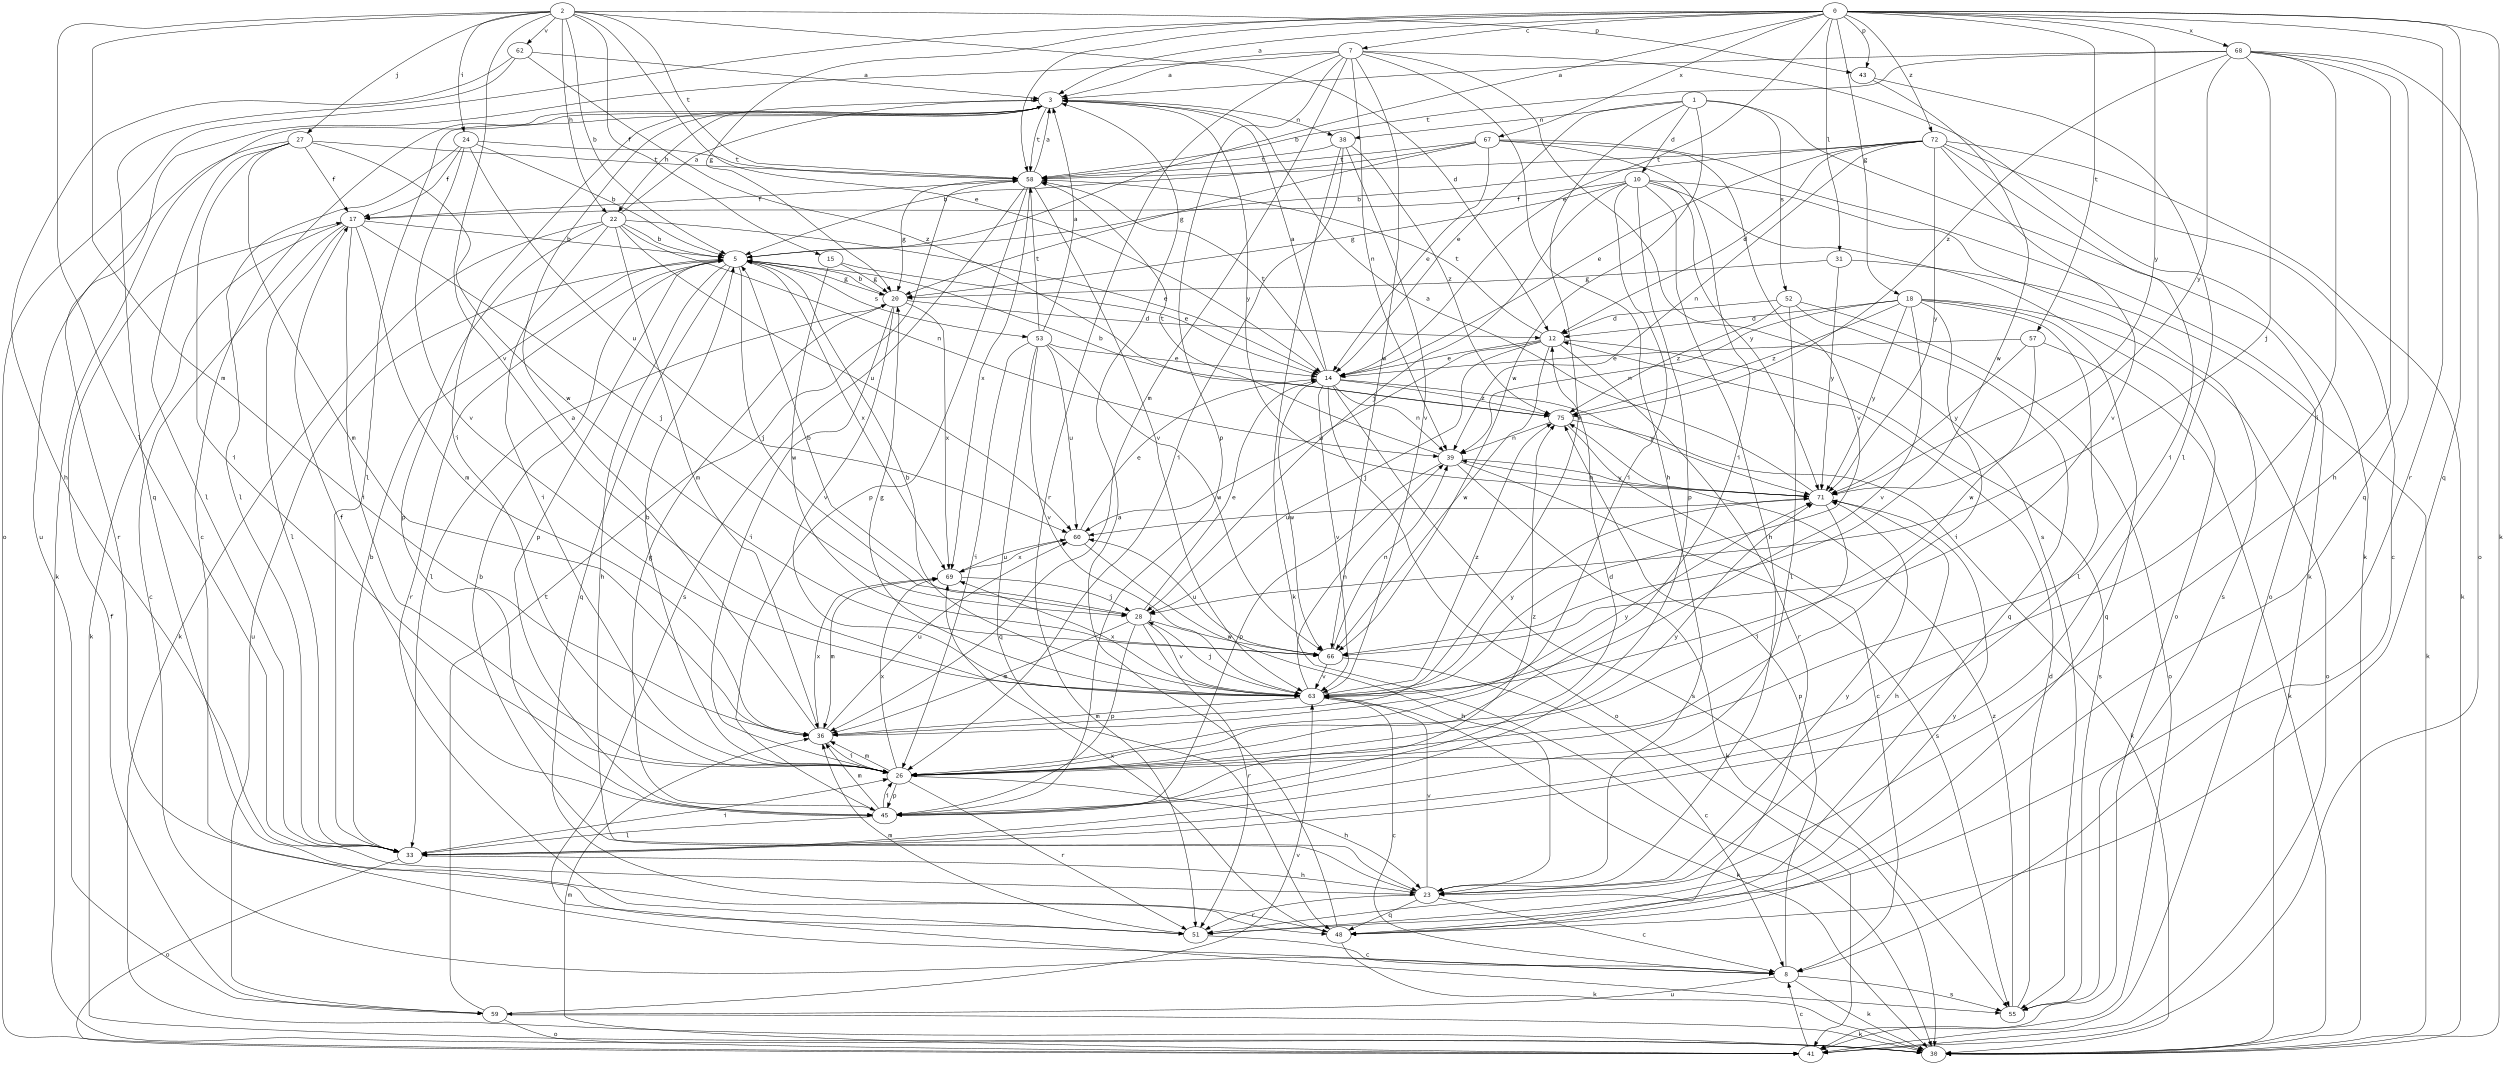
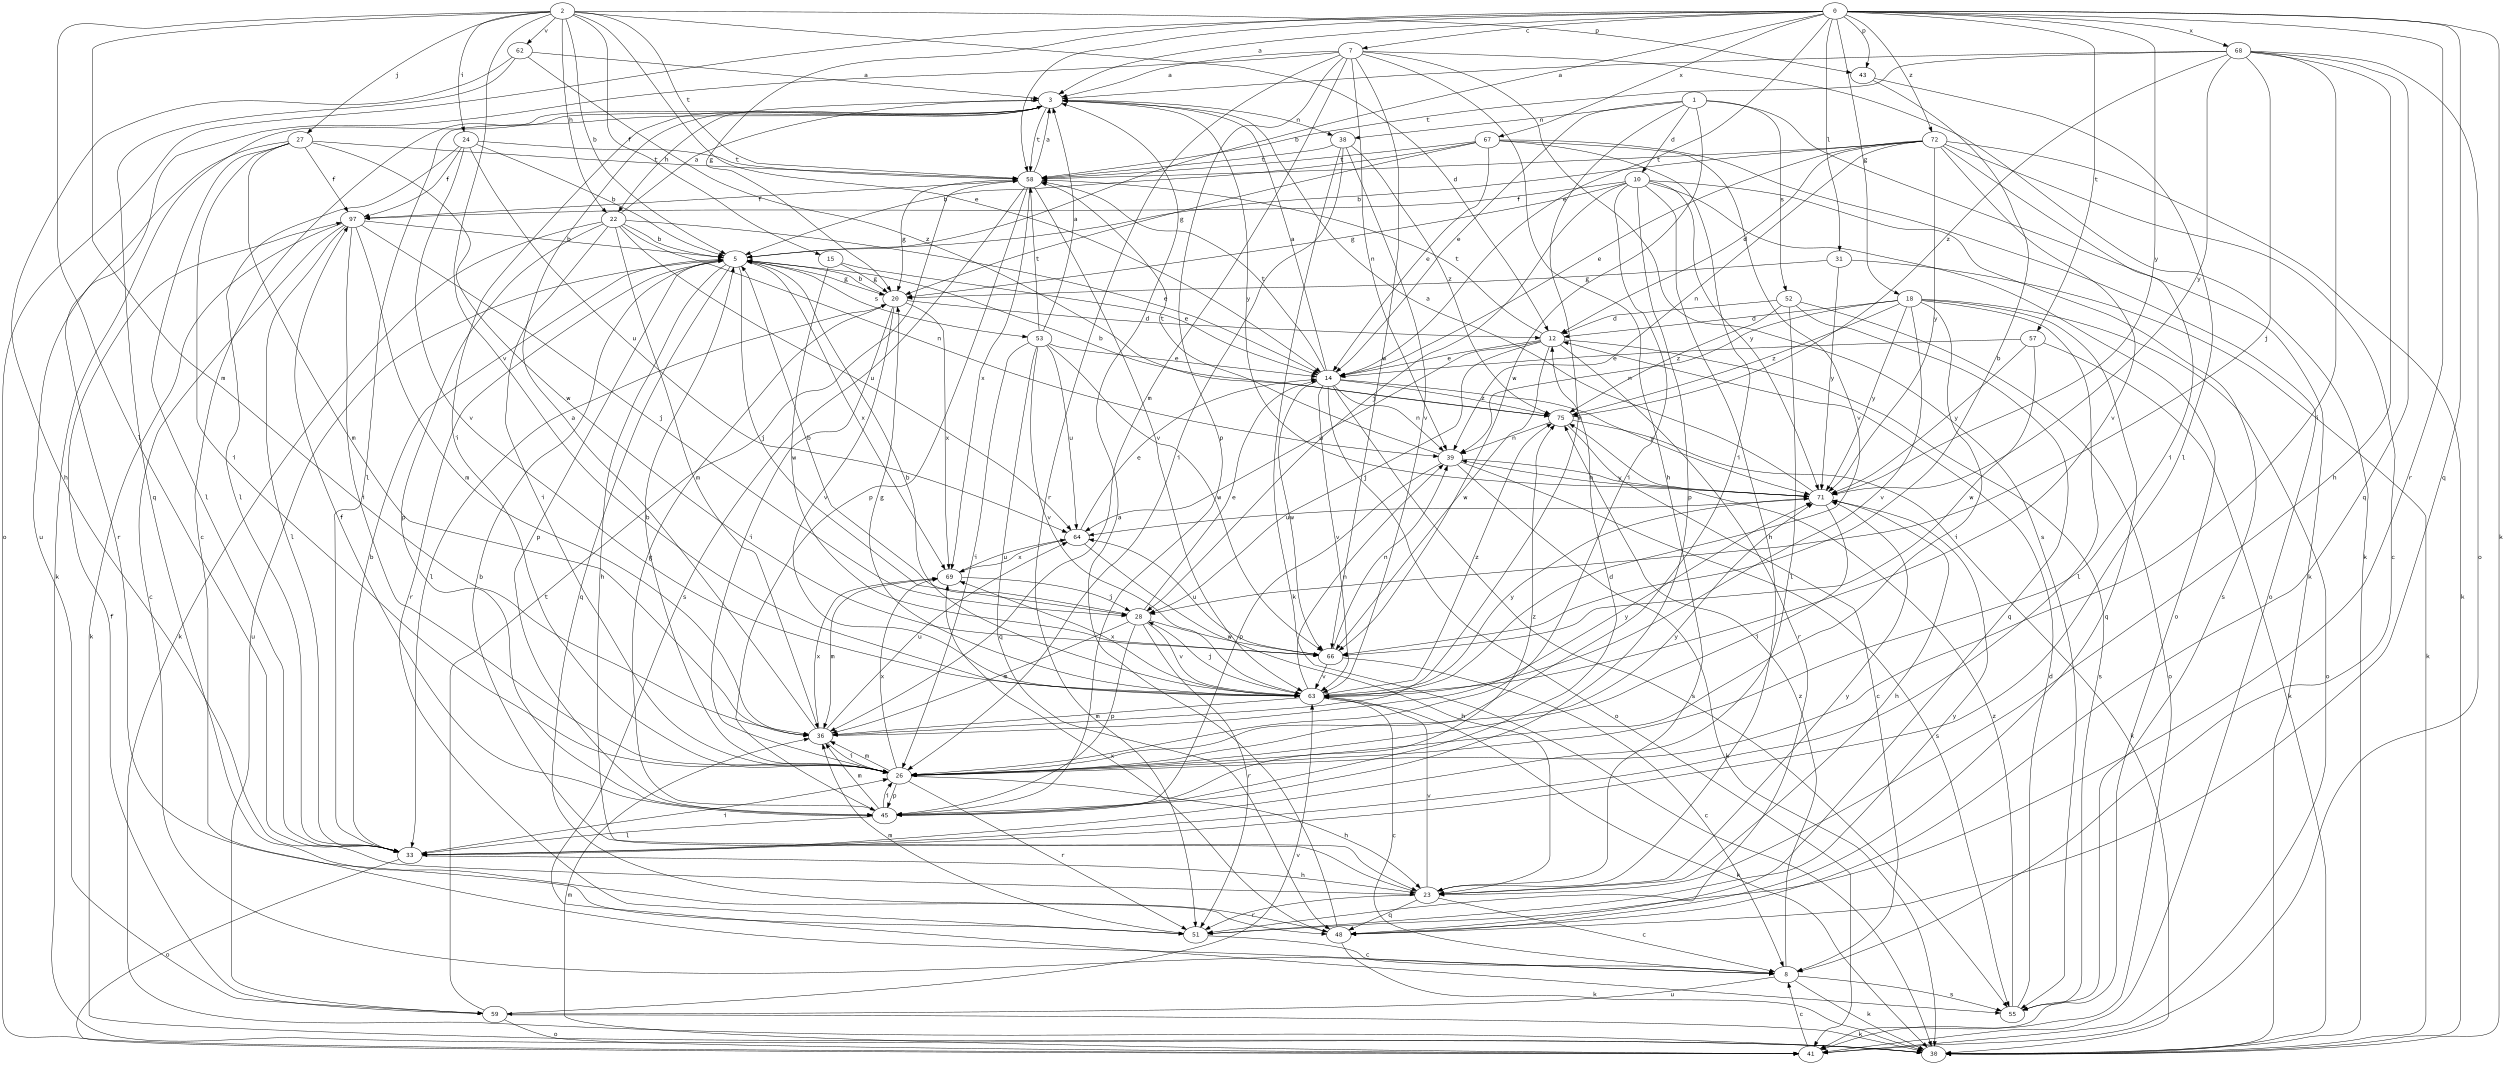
node "17": label "17" -> "97"
edge "43" -> "66": label "w" -> "b"
node "60": label "60" -> "64"
edge "8" -> "75": label "p" -> "z"
